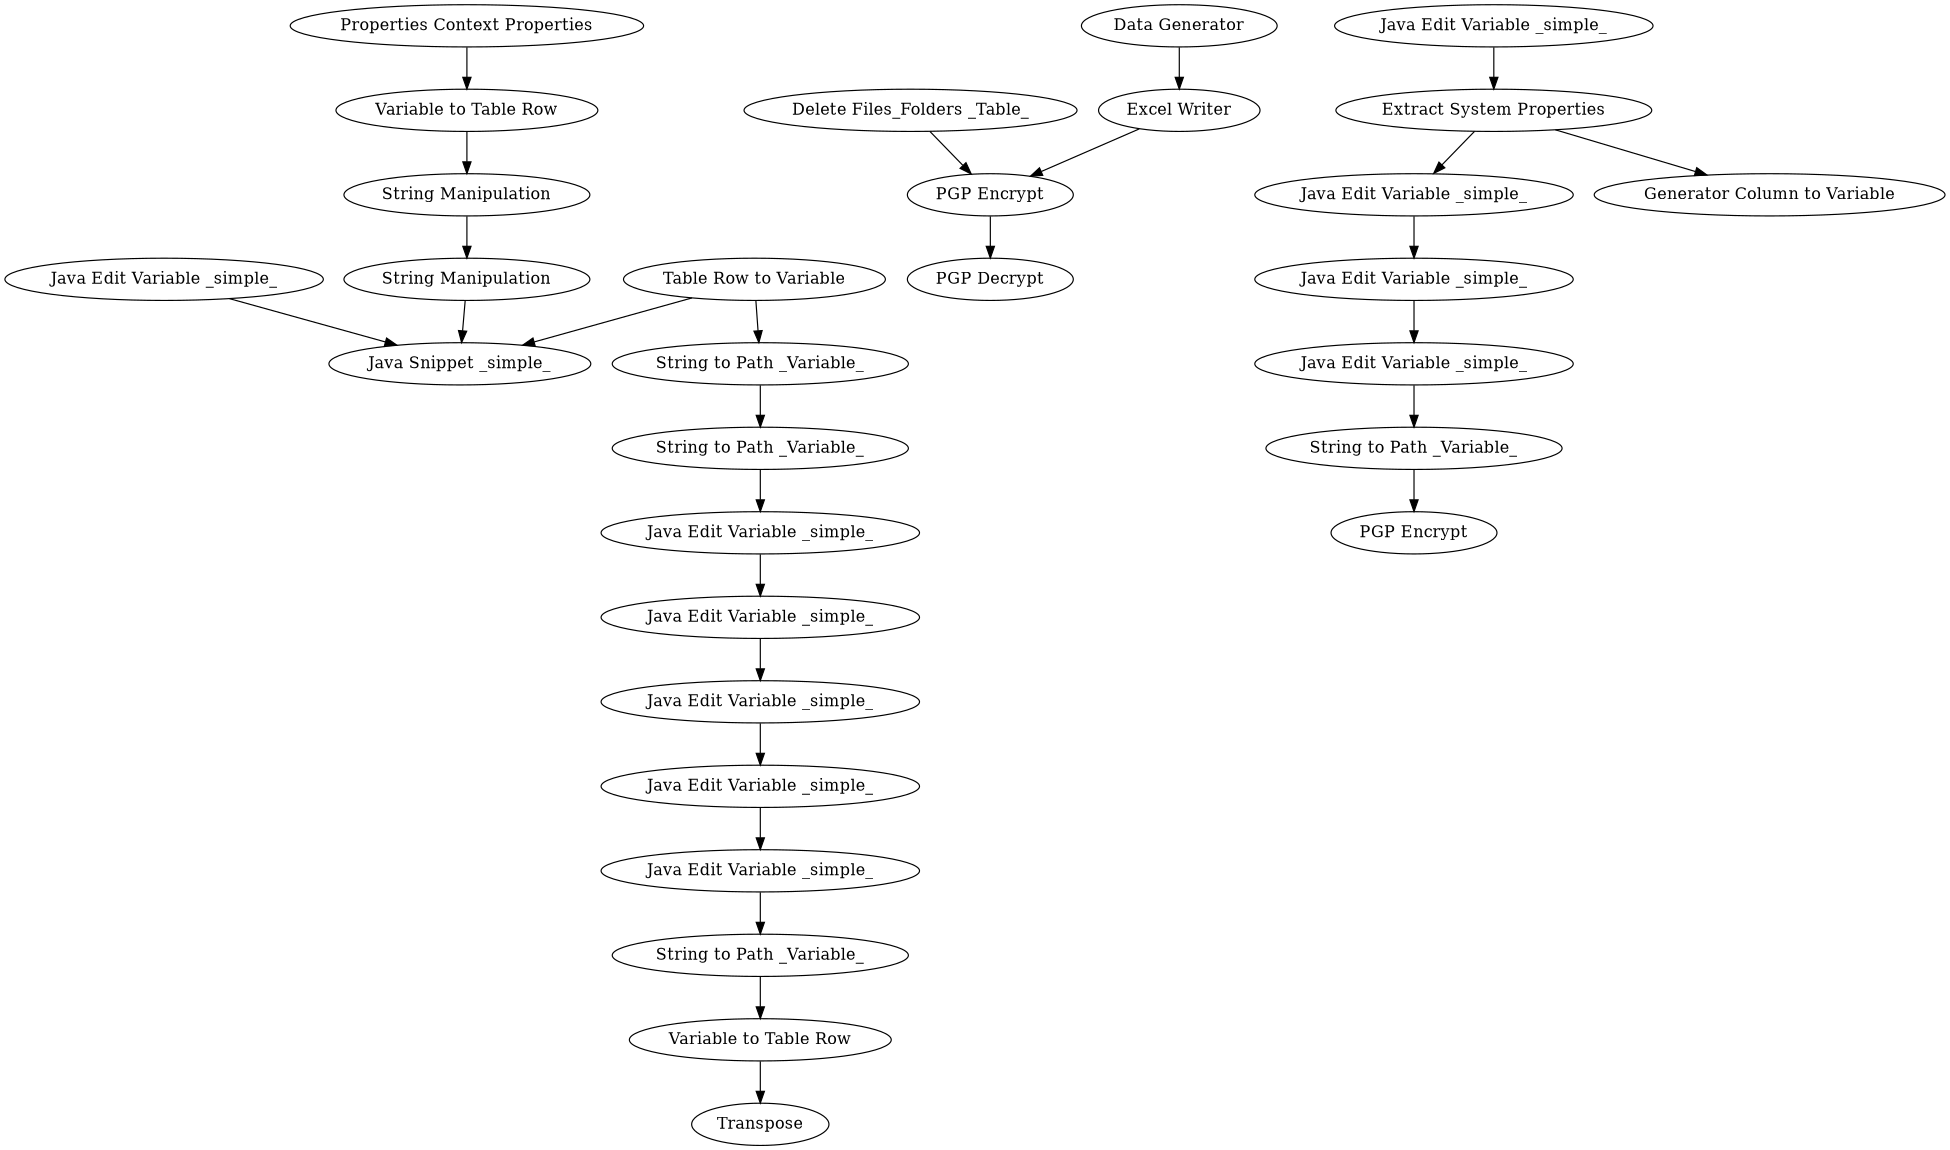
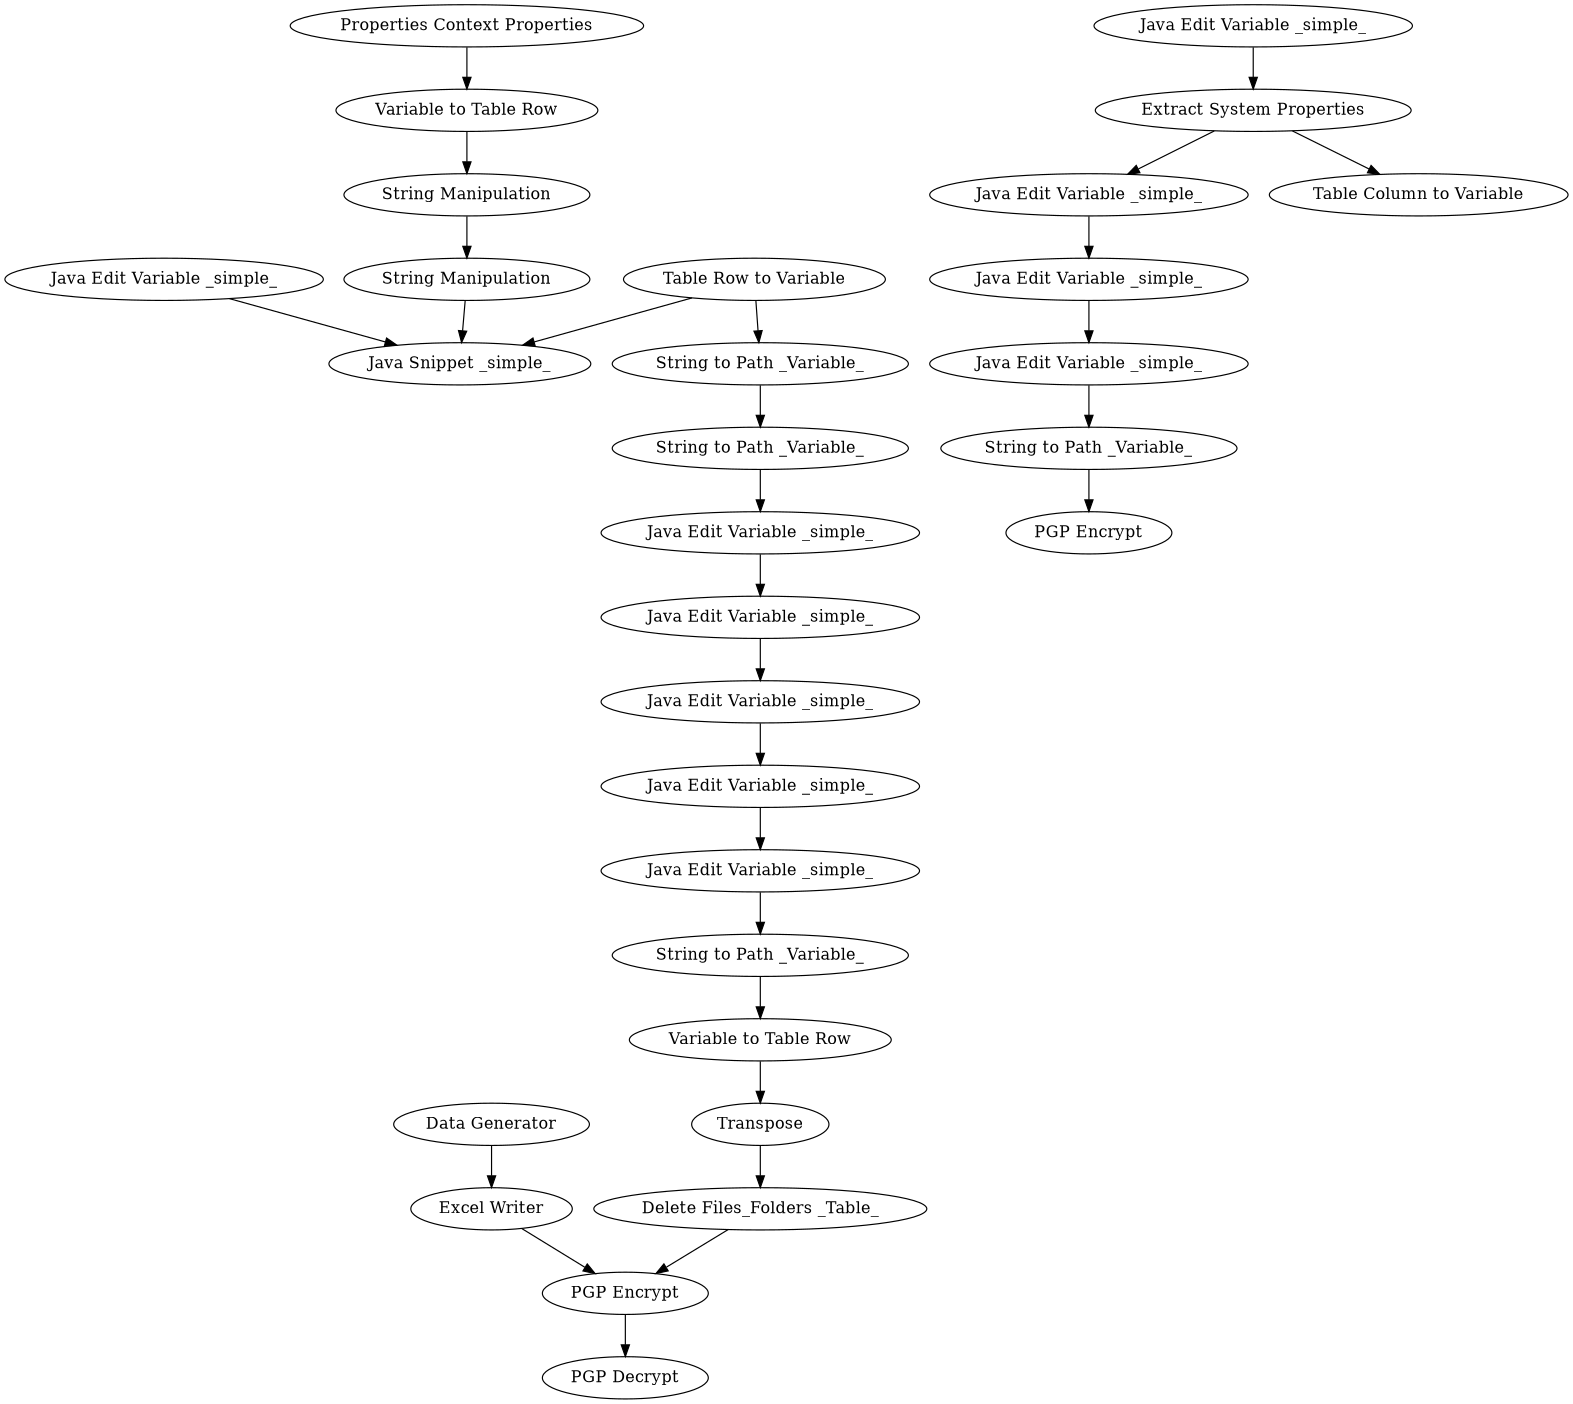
node "Generator Column to Variable": label "Generator Column to Variable" -> "Table Column to Variable"
edge "Transpose" -> "Delete Files_Folders _Table_": added
